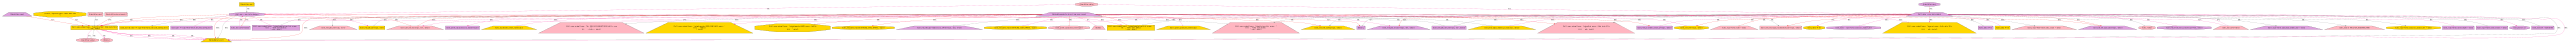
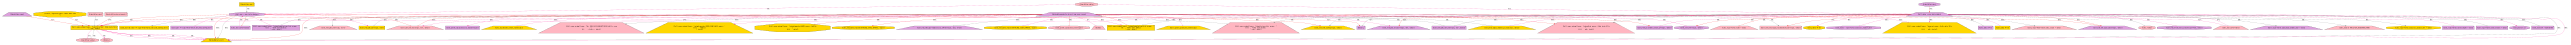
node "(Call,set_efer(vcpu, data))": fillcolor gold -> plum
